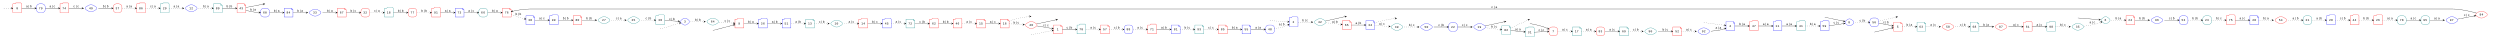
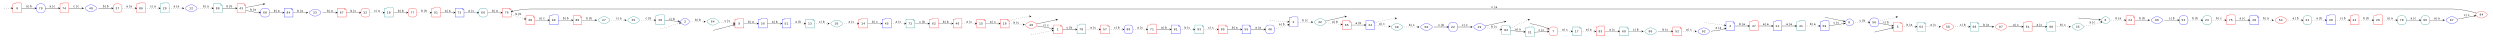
node "38": color blue -> red
node "83": shape box -> folder
edge "69" -> "90": style dotted -> solid
